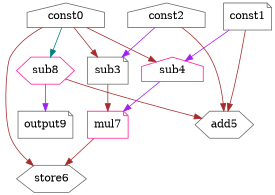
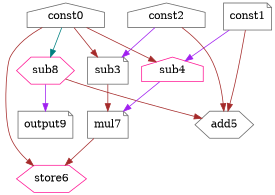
node "mul7": color deeppink -> gray40
node "store6": color gray40 -> deeppink
